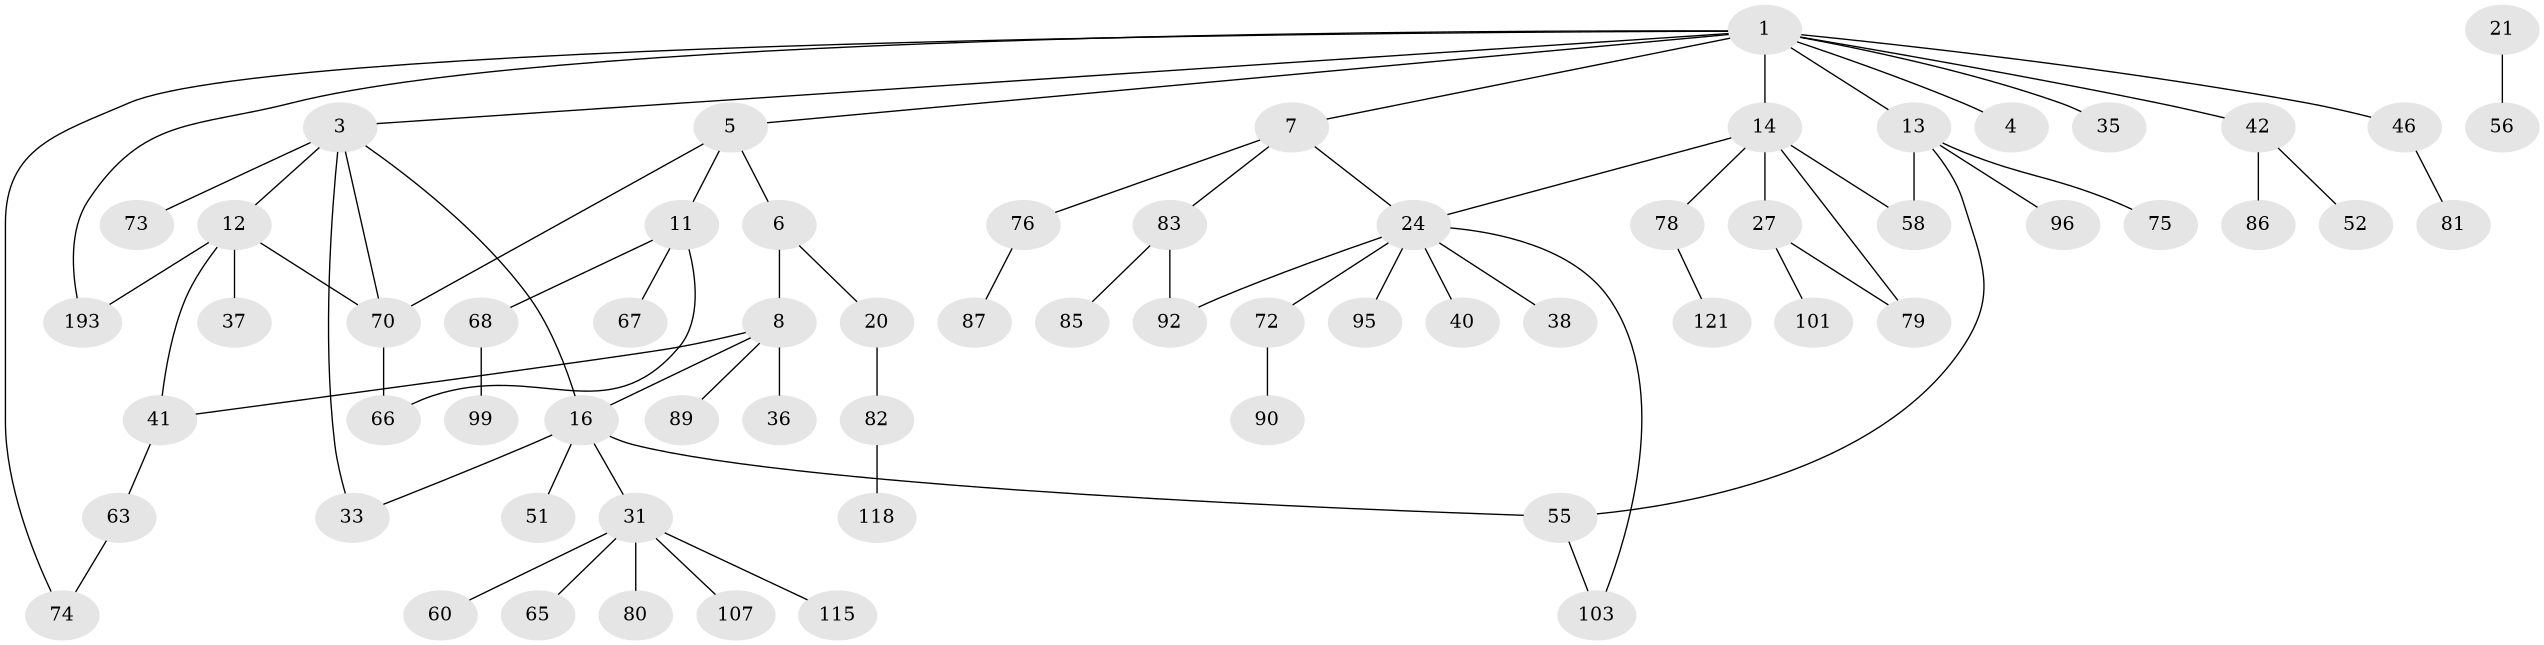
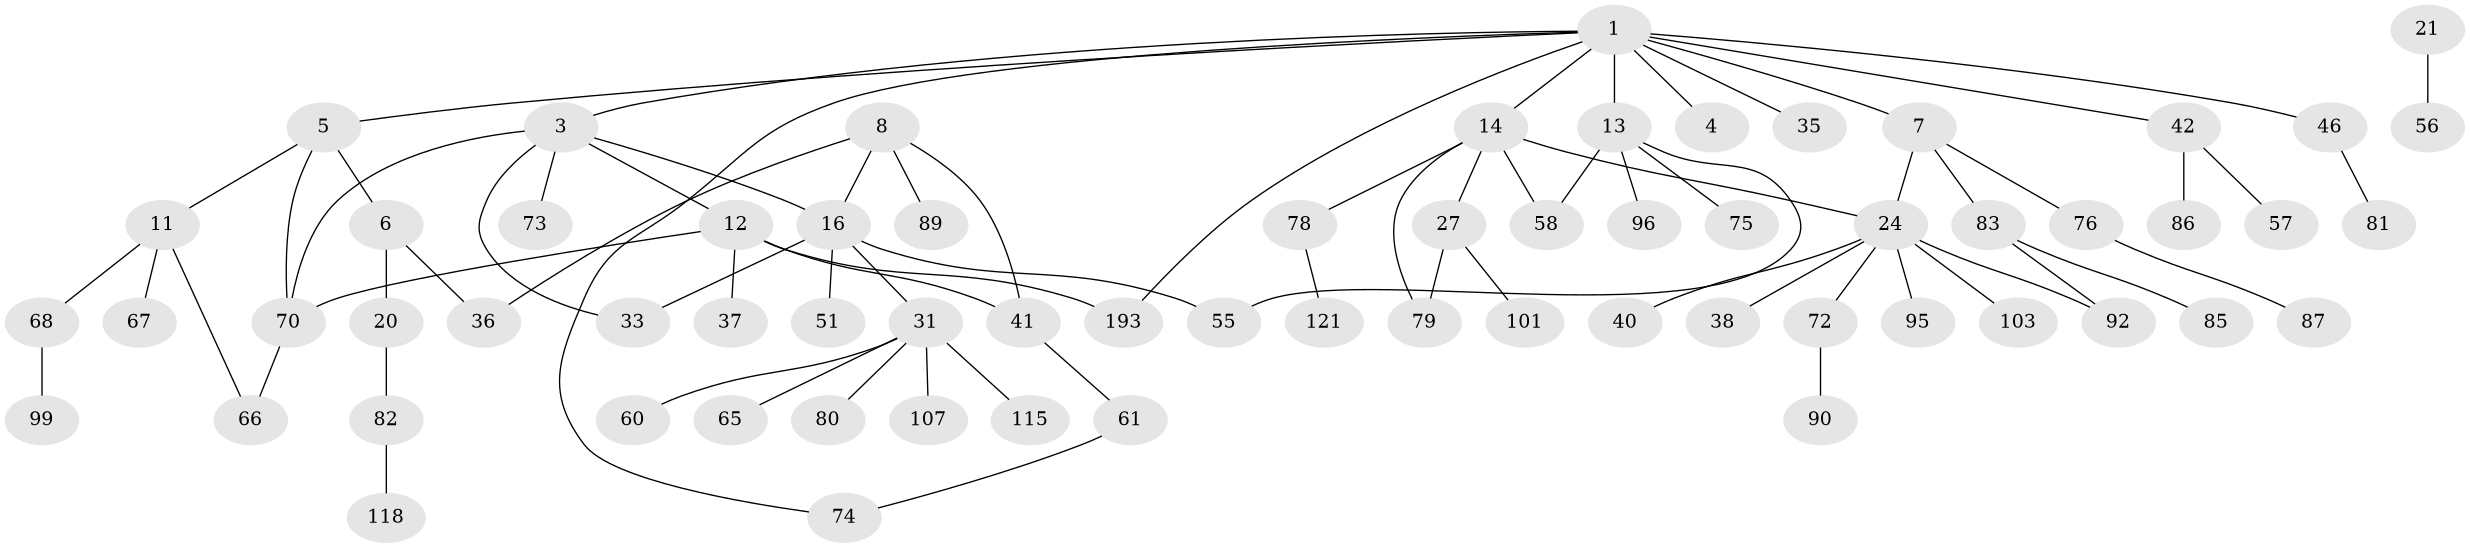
node "52": label "52" -> "57"
edge "6" -- "8": now "6" -- "36"
node "63": label "63" -> "61"
edge "55" -- "103": removed
